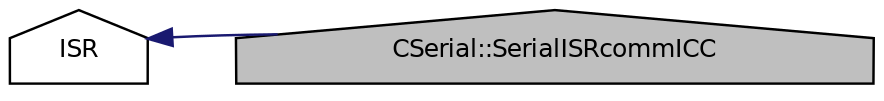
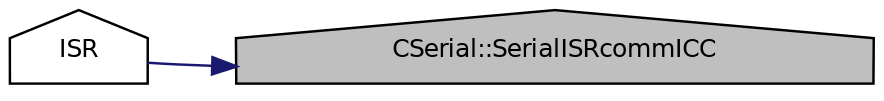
edge "CSerial::SerialISRcommICC" -> "ISR": reversed
